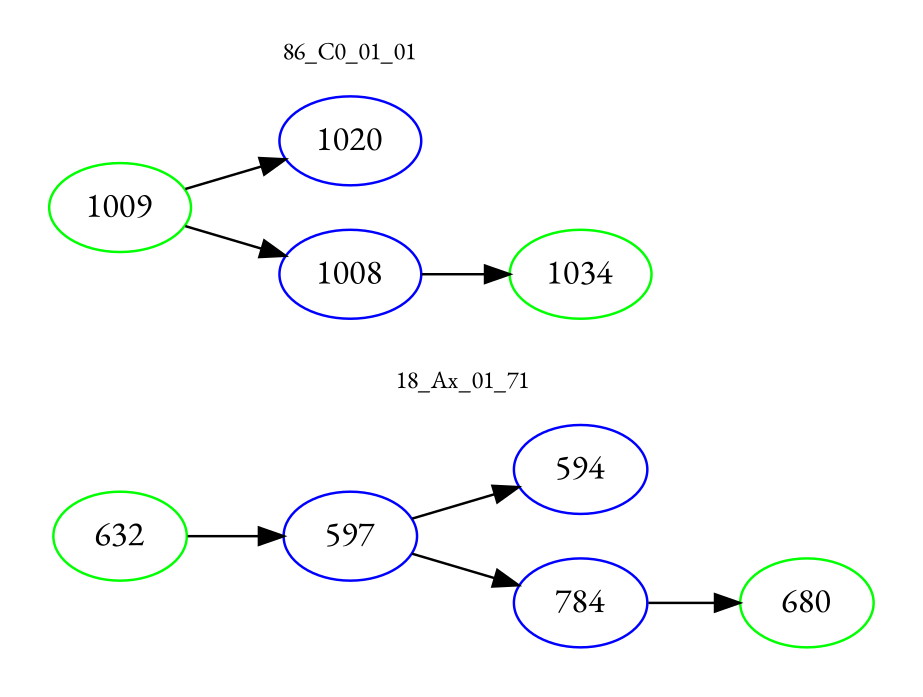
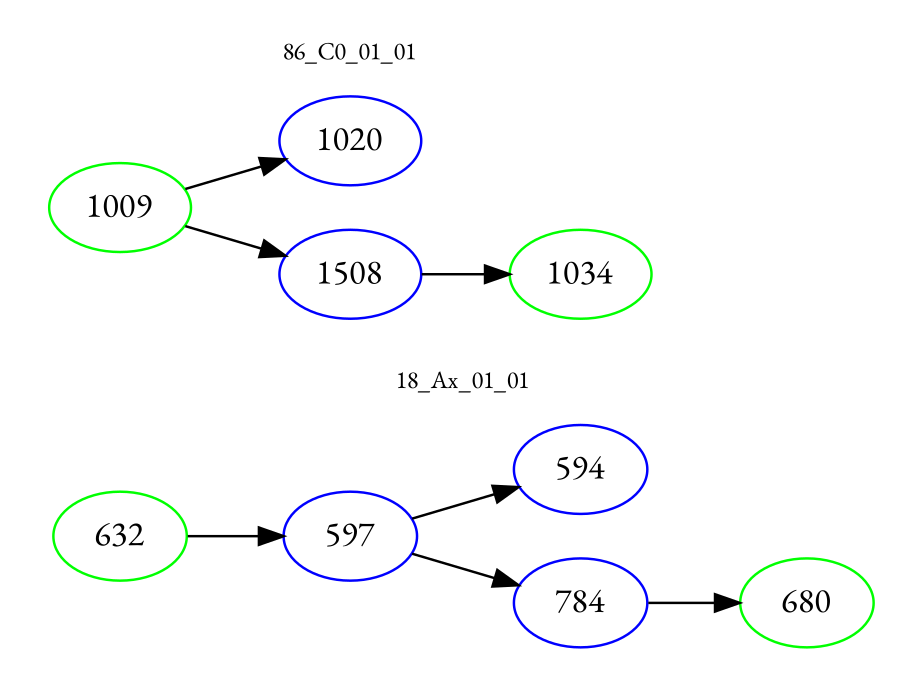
node "1008": label "1008" -> "1508"
cluster "18_Ax_01_71": label "18_Ax_01_71" -> "18_Ax_01_01"
